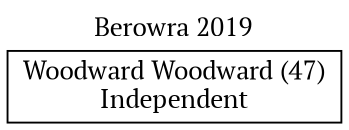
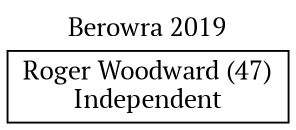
node "Woodward Woodward (47) Independent": label "Woodward Woodward (47) Independent" -> "Roger Woodward (47) Independent"
